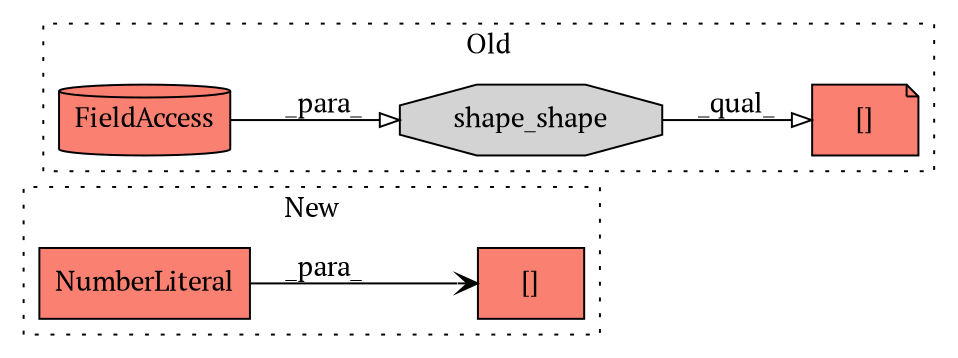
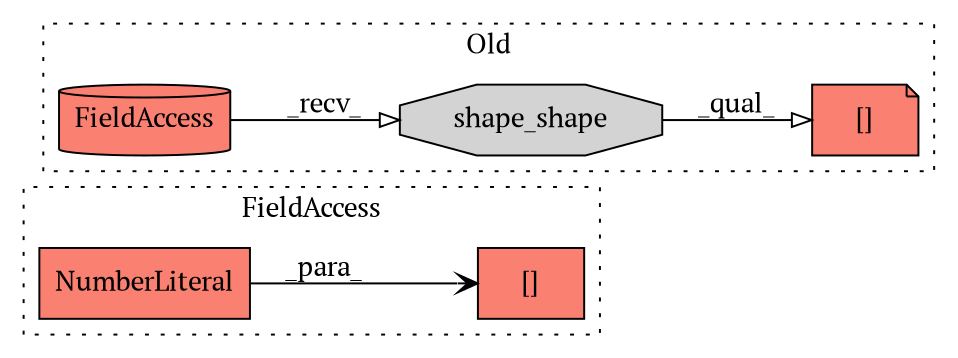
edge "FieldAccess" -> "shape_shape": label "_para_" -> "_recv_"
cluster "New": label "New" -> "FieldAccess"
